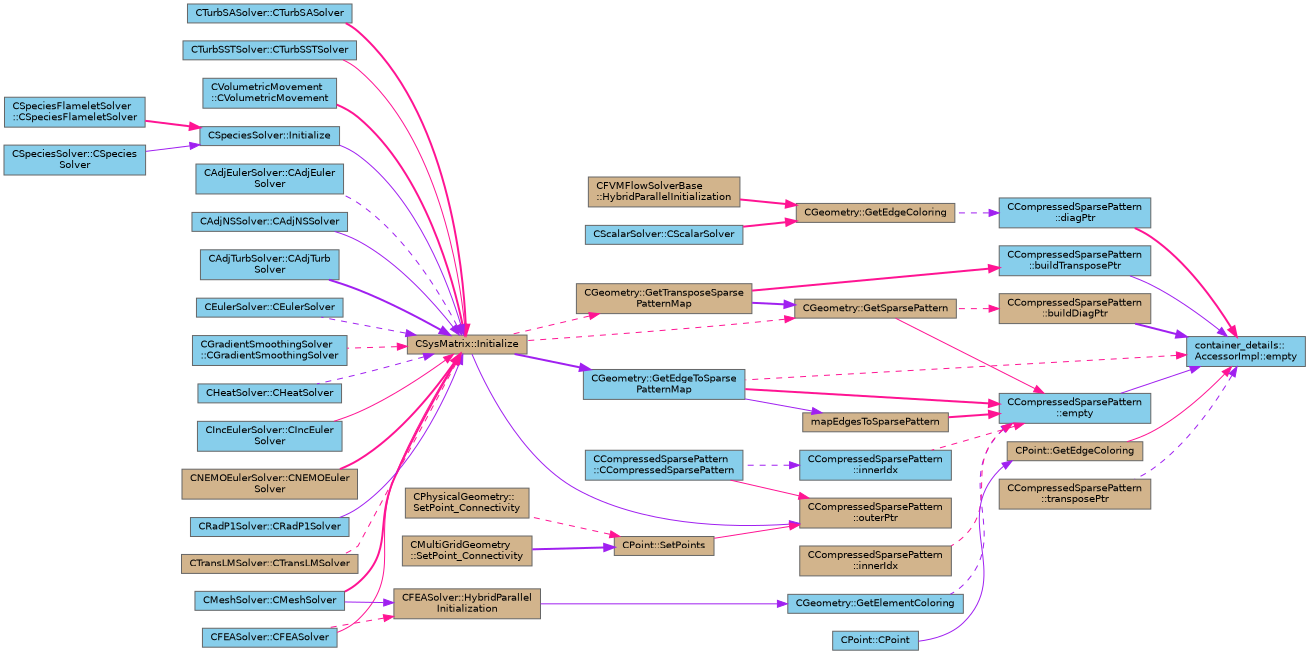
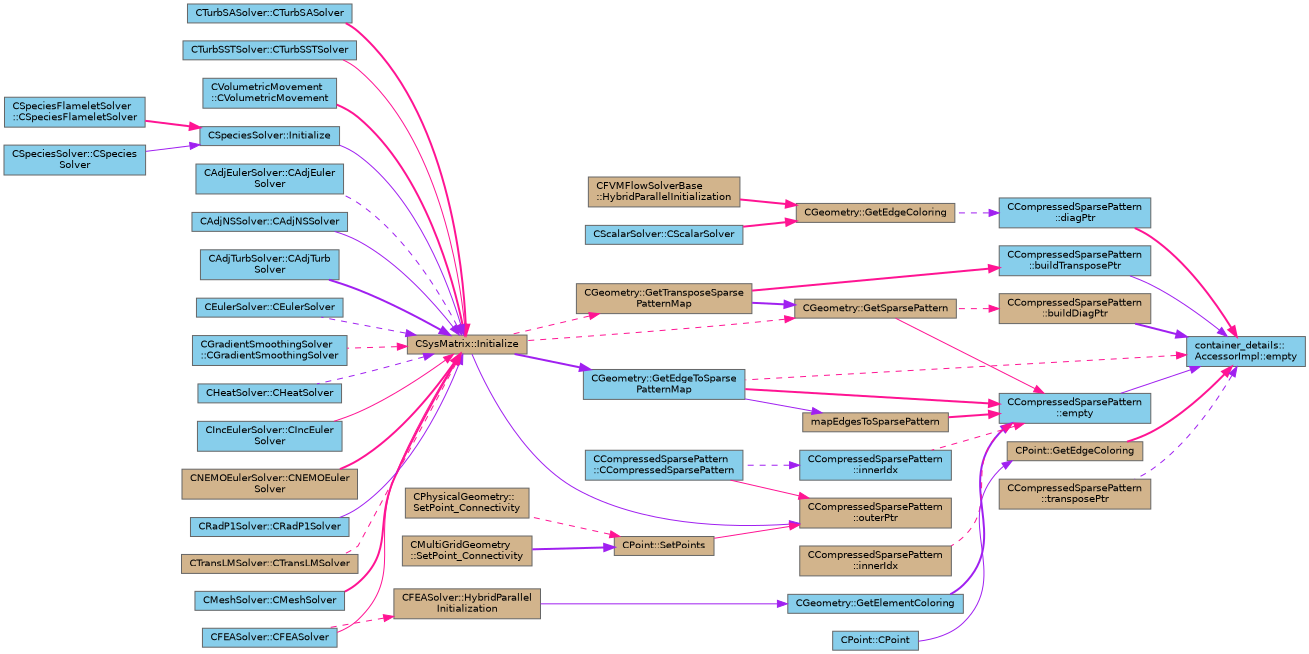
edge "CPoint::GetEdgeColoring" -> "container_details:: AccessorImpl::empty": style solid -> bold
edge "CGeometry::GetElementColoring" -> "CCompressedSparsePattern ::empty": style dashed -> bold
edge "CMeshSolver::CMeshSolver" -> "CFEASolver::HybridParallel Initialization": removed
